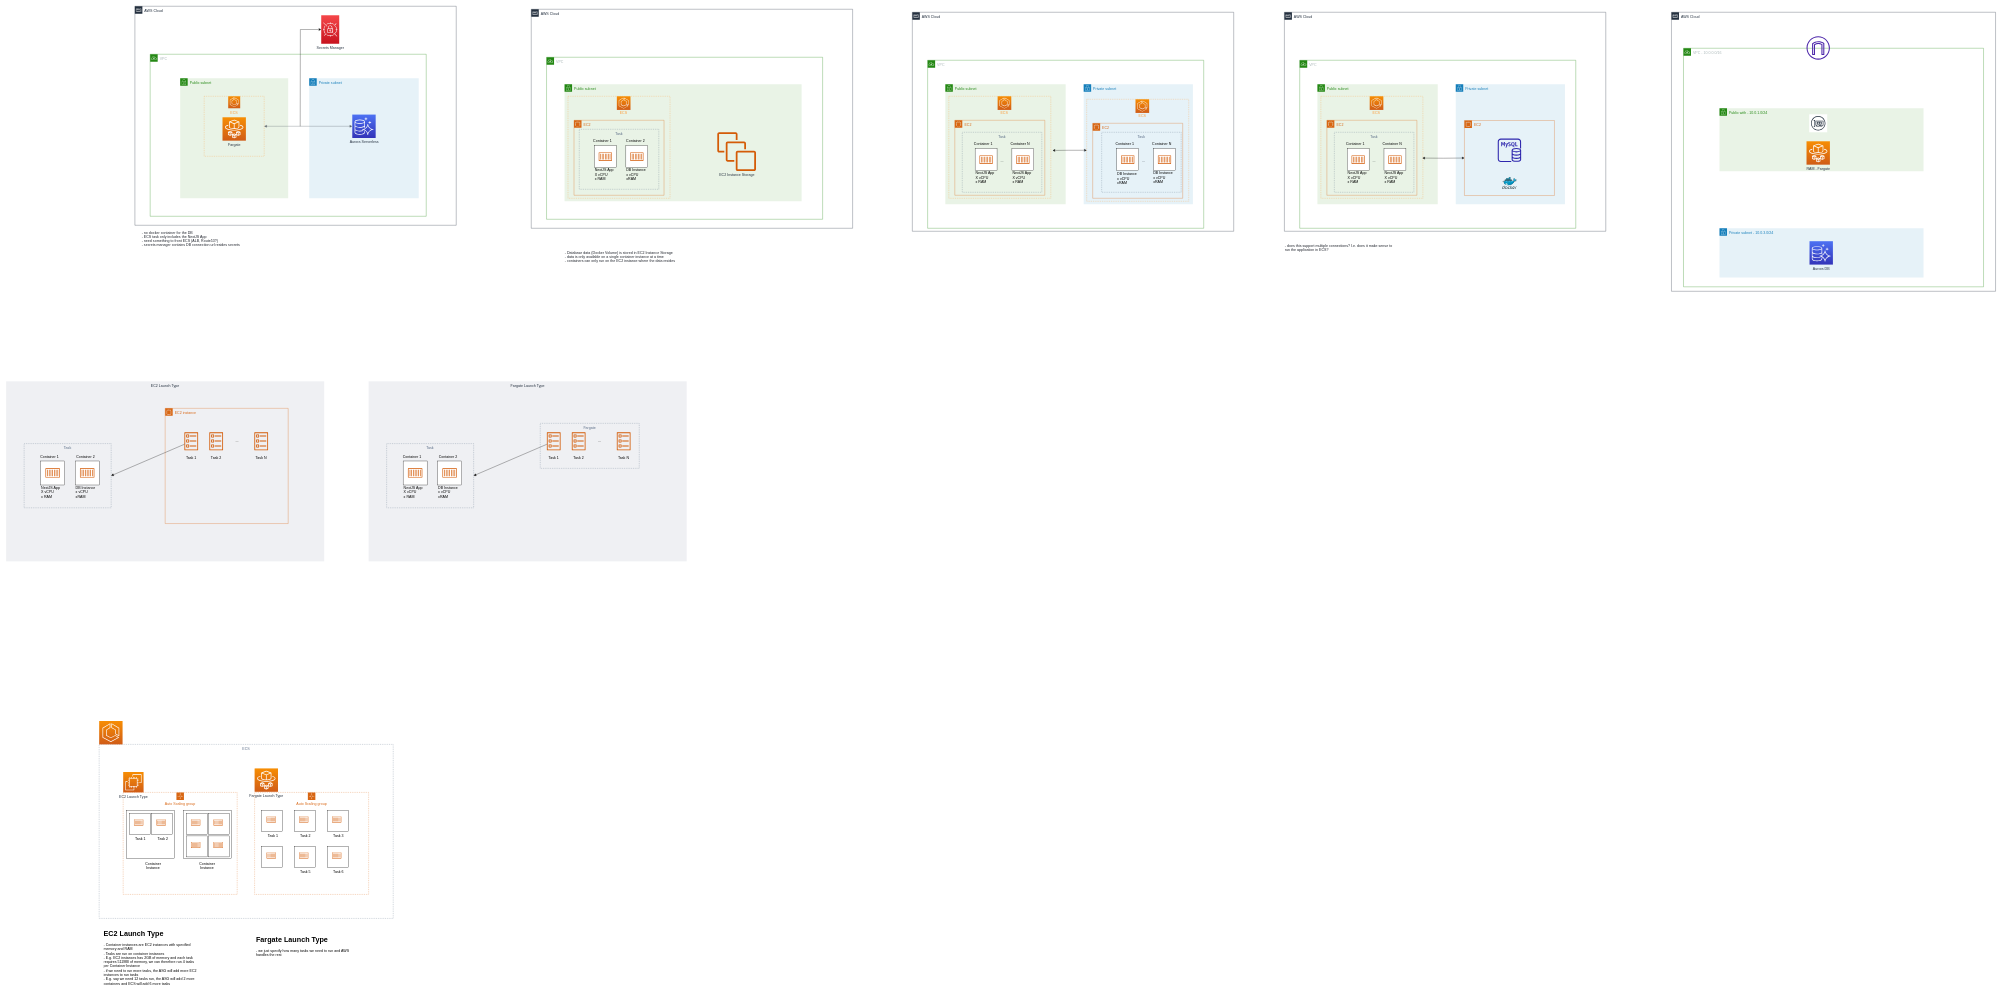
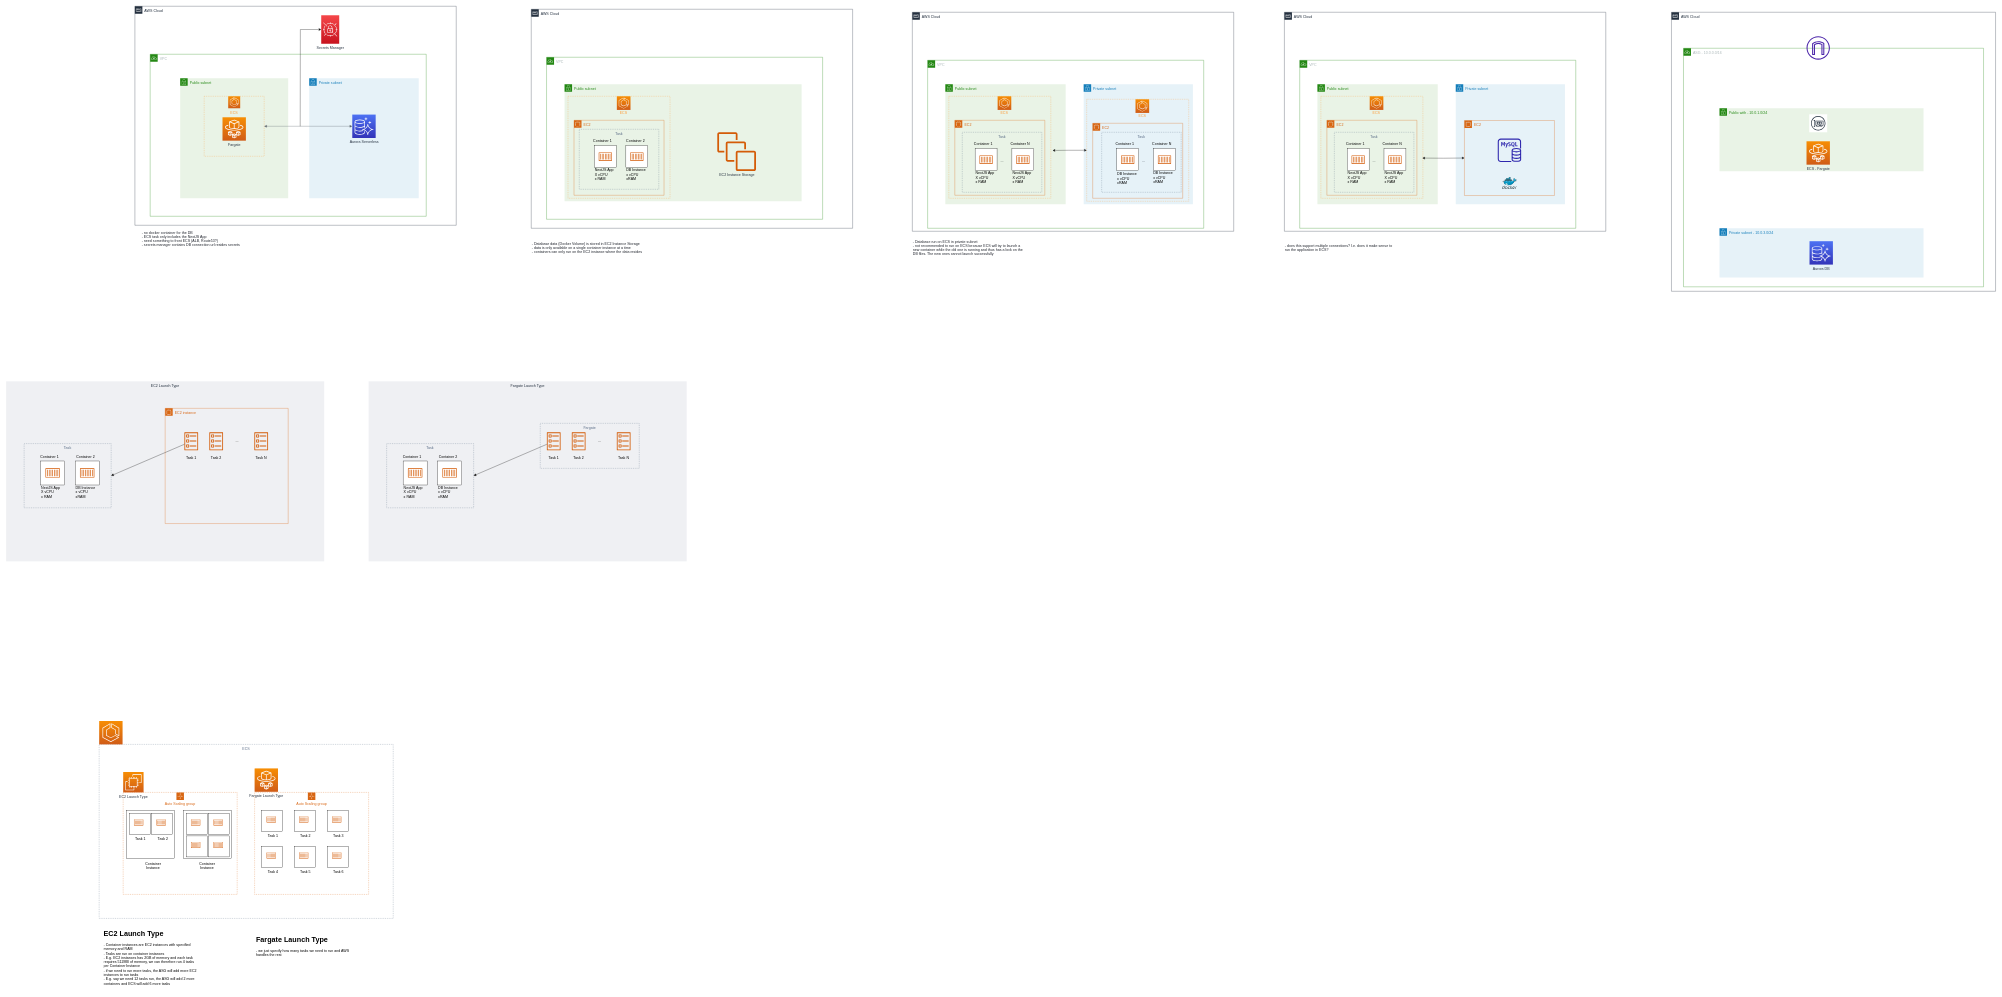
node "VPC - 10.0.0.0/16": label "VPC - 10.0.0.0/16" -> "ASG - 10.0.0.0/16"
node "RAM - Fargate": label "RAM - Fargate" -> "ECS - Fargate"
node "- Database run on ECS in private subnet - not recommended to run on ECS because ECS will try to launch a new container while the old one is running and thus has a lock on the DB files. The new ones cannot launch successfully": added
node "- Database data (Docker Volume) is stored in EC2 Instance Storage - data is only available on a single container instance at a time - containers can only run on the EC2 instance where the data resides": moved (620, 257) -> (587, 248)
node "Task 4": added
